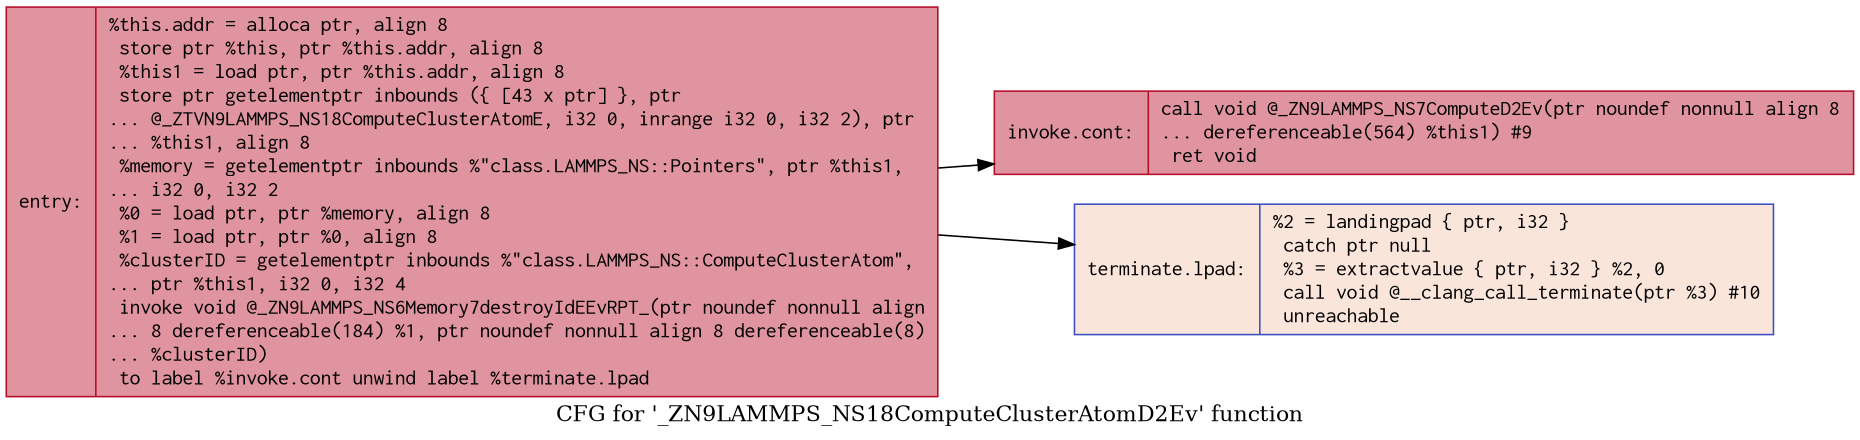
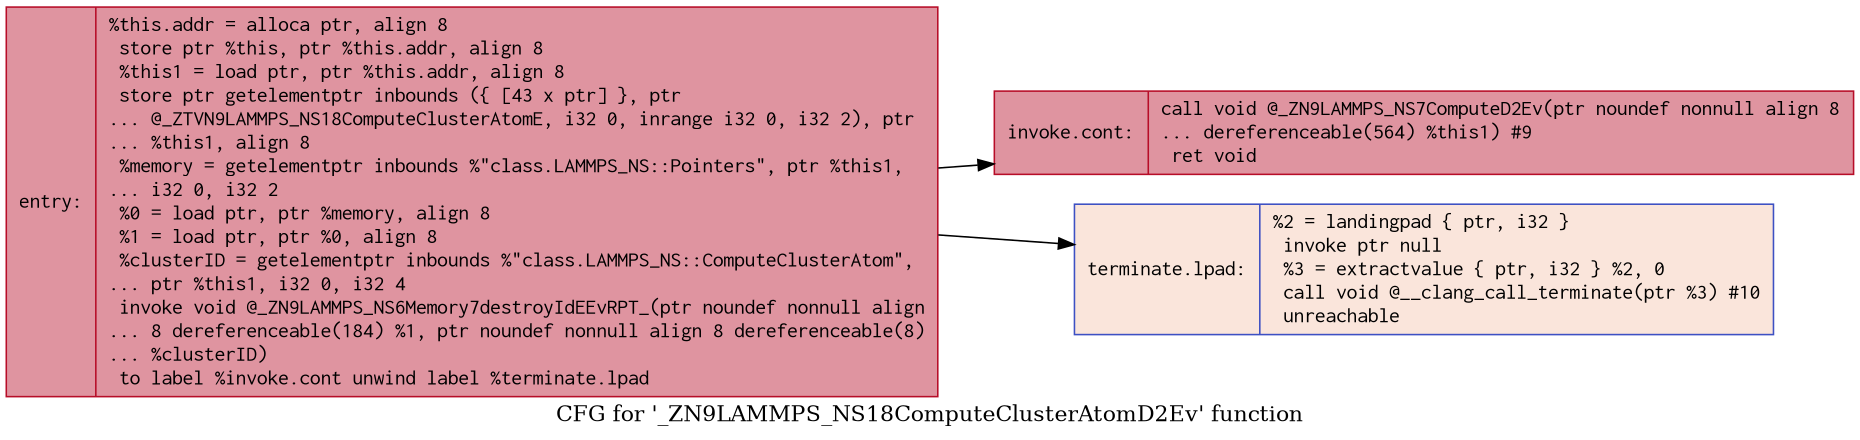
node "terminate.lpad:": text "catch ptr null" -> "invoke ptr null"
